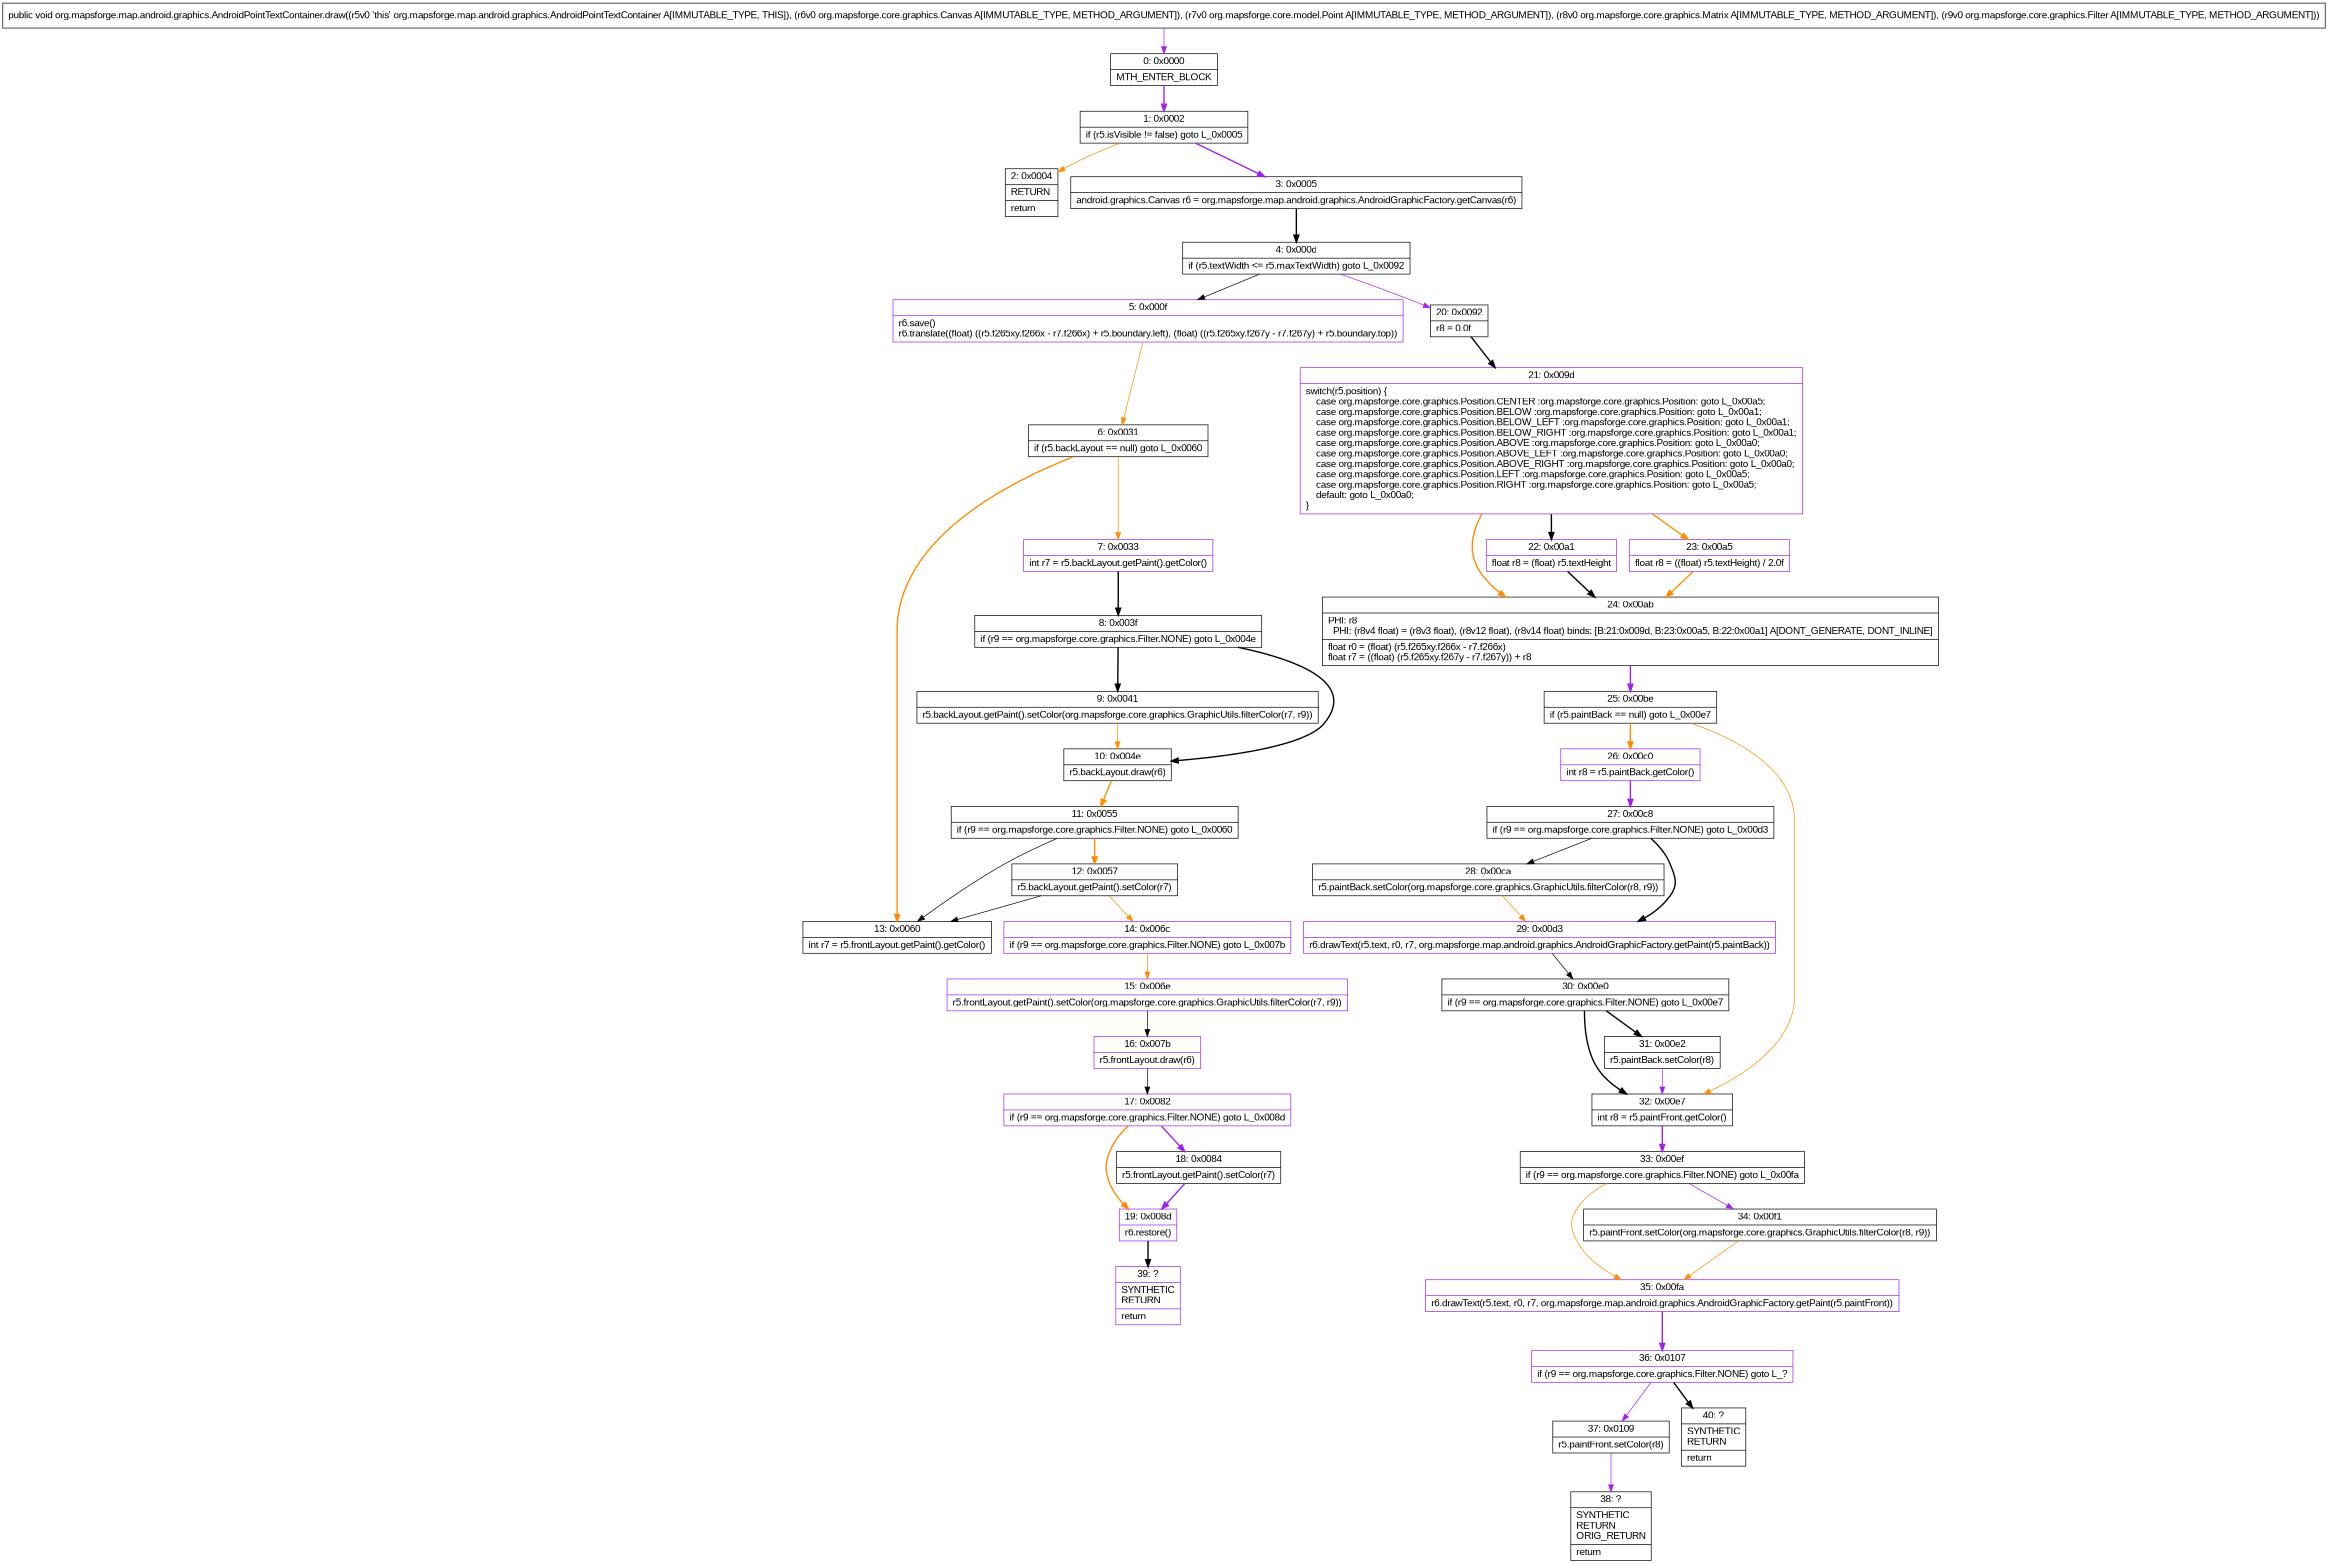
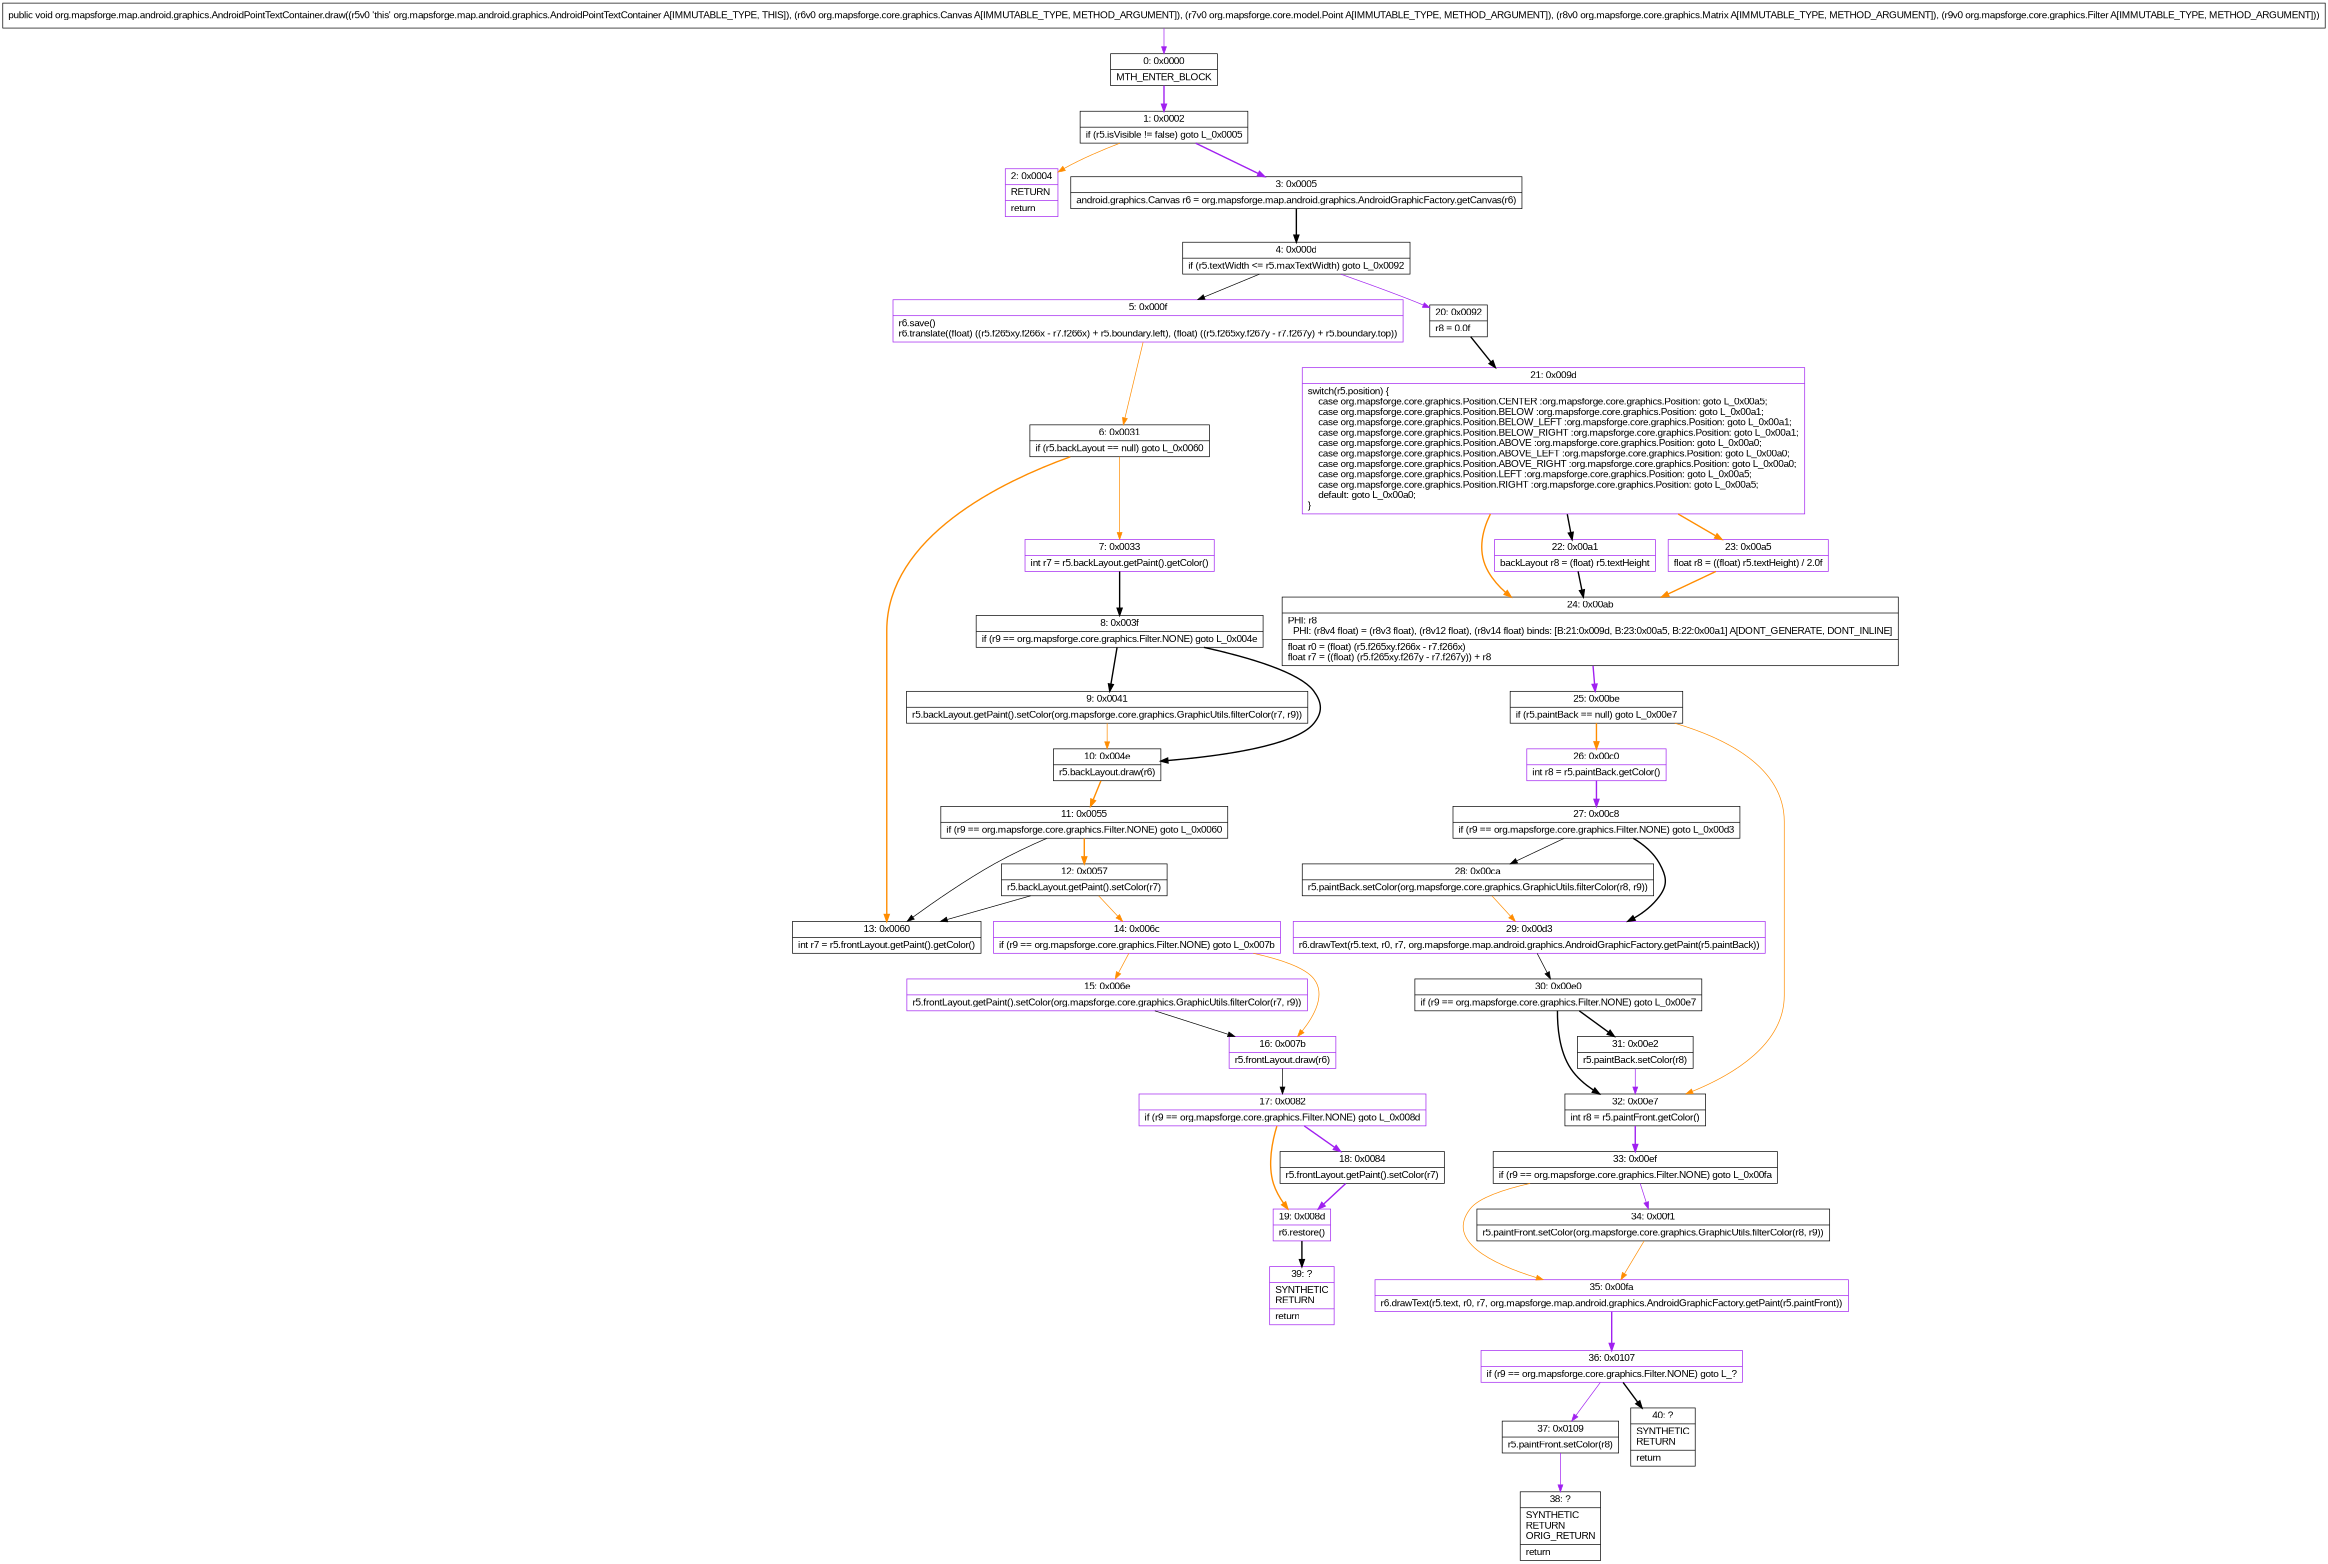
node "2: 0x0004": color black -> purple
node "22: 0x00a1": text "float r8 = (float) r5.textHeight" -> "backLayout r8 = (float) r5.textHeight"
edge "14: 0x006c" -> "16: 0x007b": added
